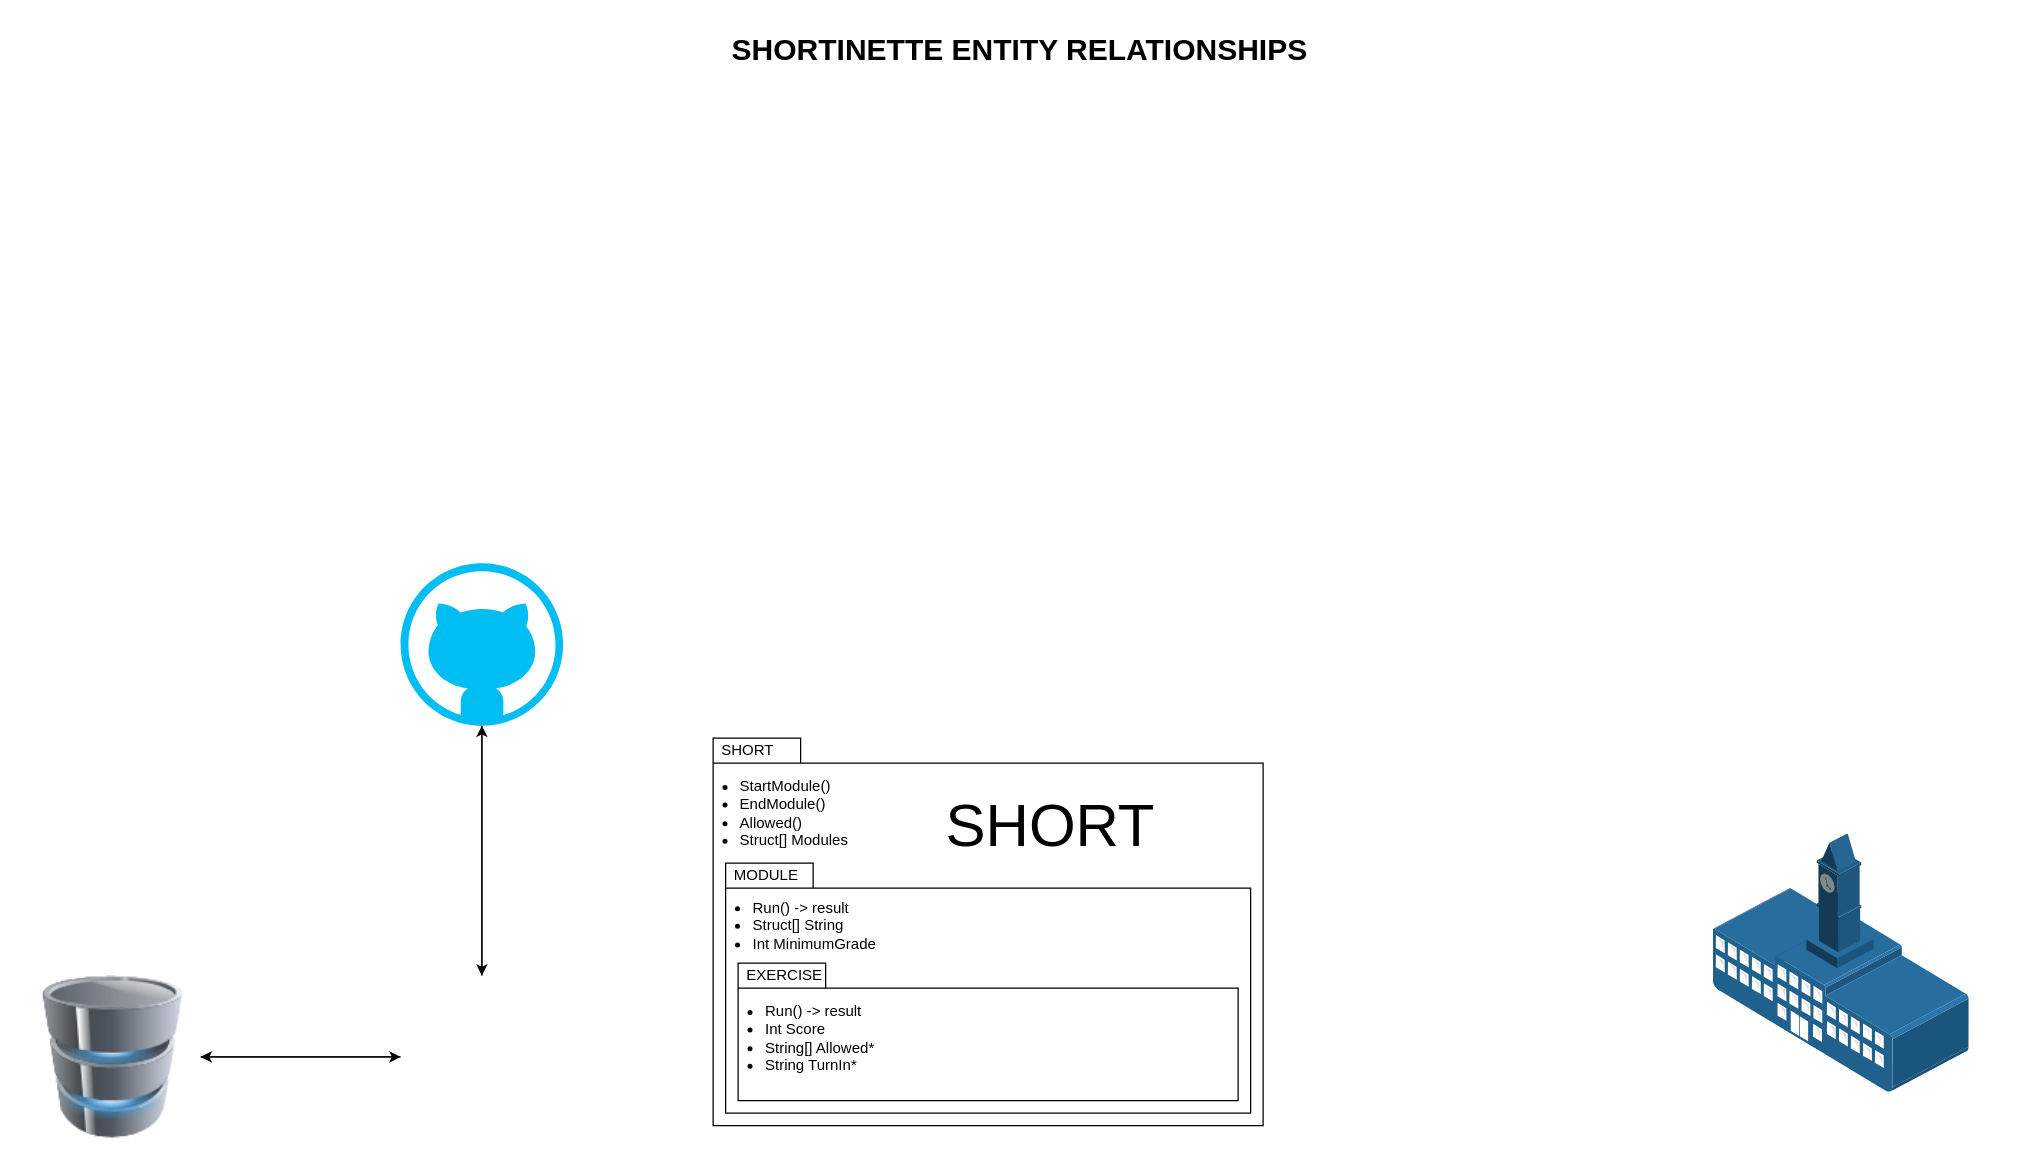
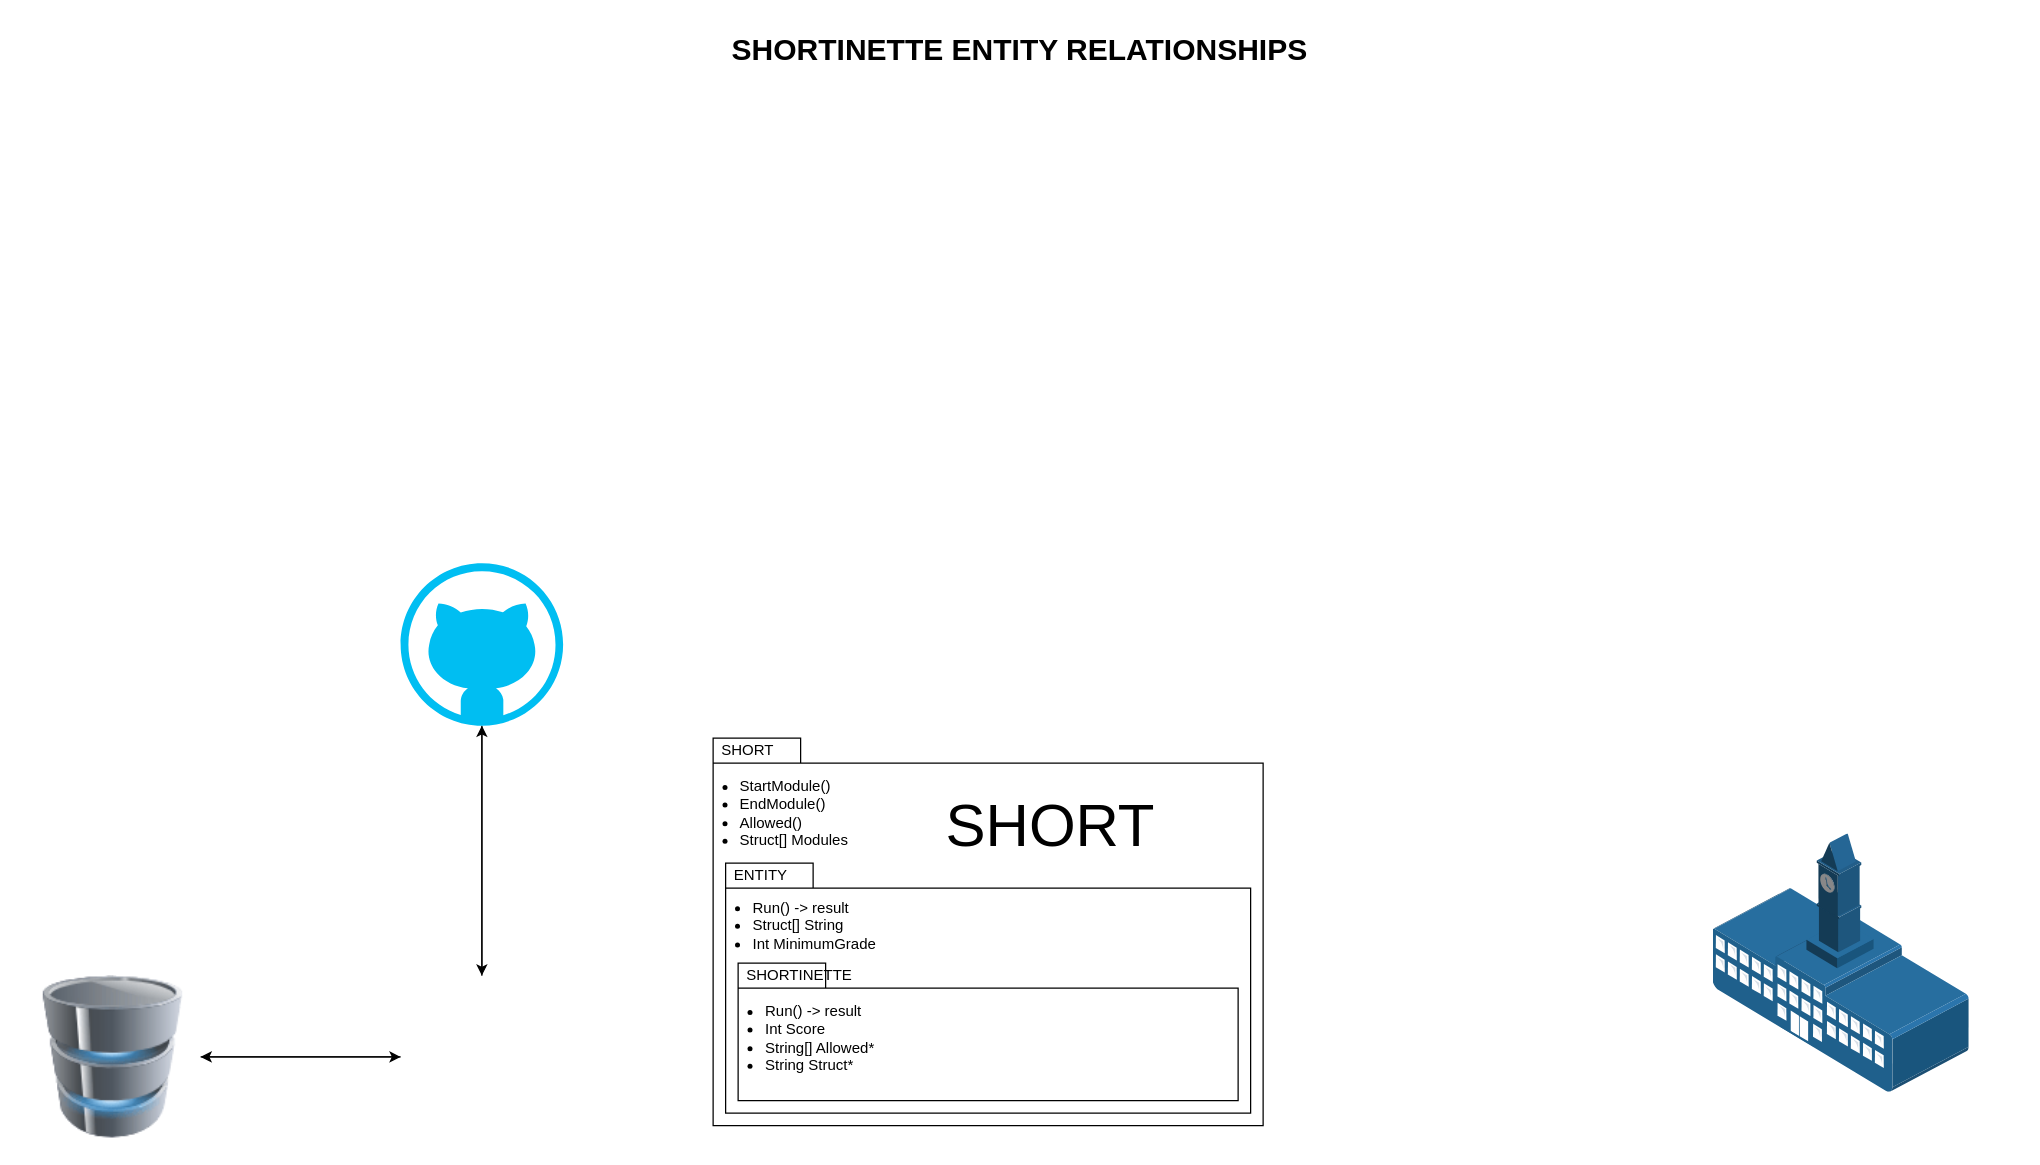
node "MODULE": label "MODULE" -> "ENTITY"
node "EXERCISE": label "EXERCISE" -> "SHORTINETTE"
node "Run() -> result Int Score String[] Allowed* String TurnIn*": label "Run() -> result Int Score String[] Allowed* String TurnIn*" -> "Run() -> result Int Score String[] Allowed* String Struct*"
